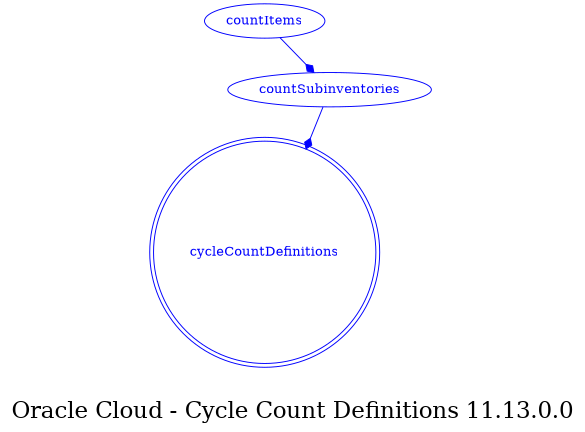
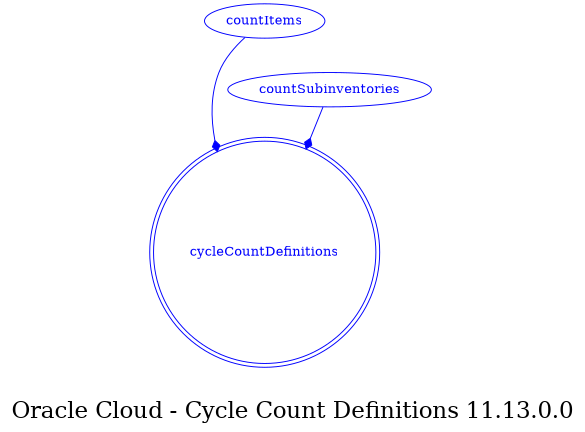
edge "countItems" -> "countSubinventories": now "countItems" -> "cycleCountDefinitions"
